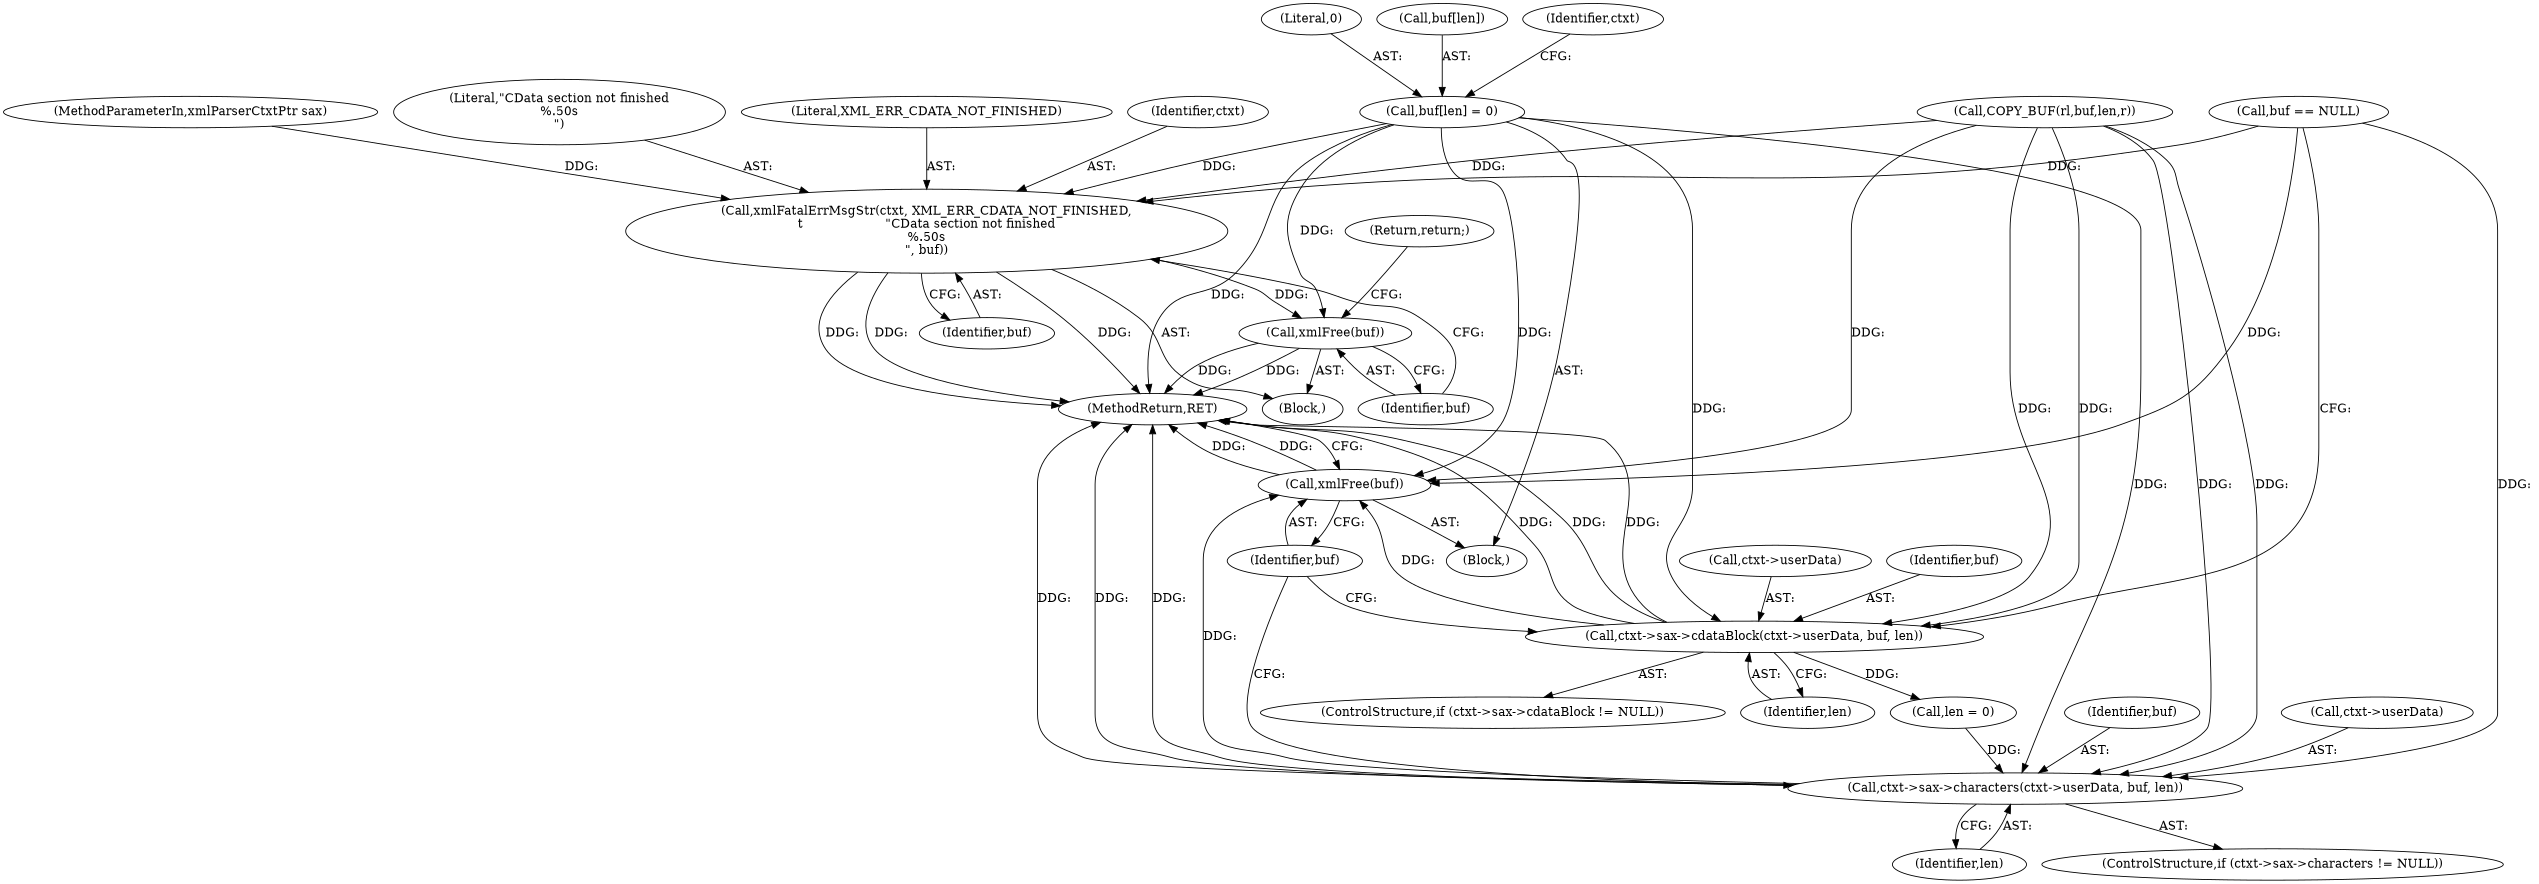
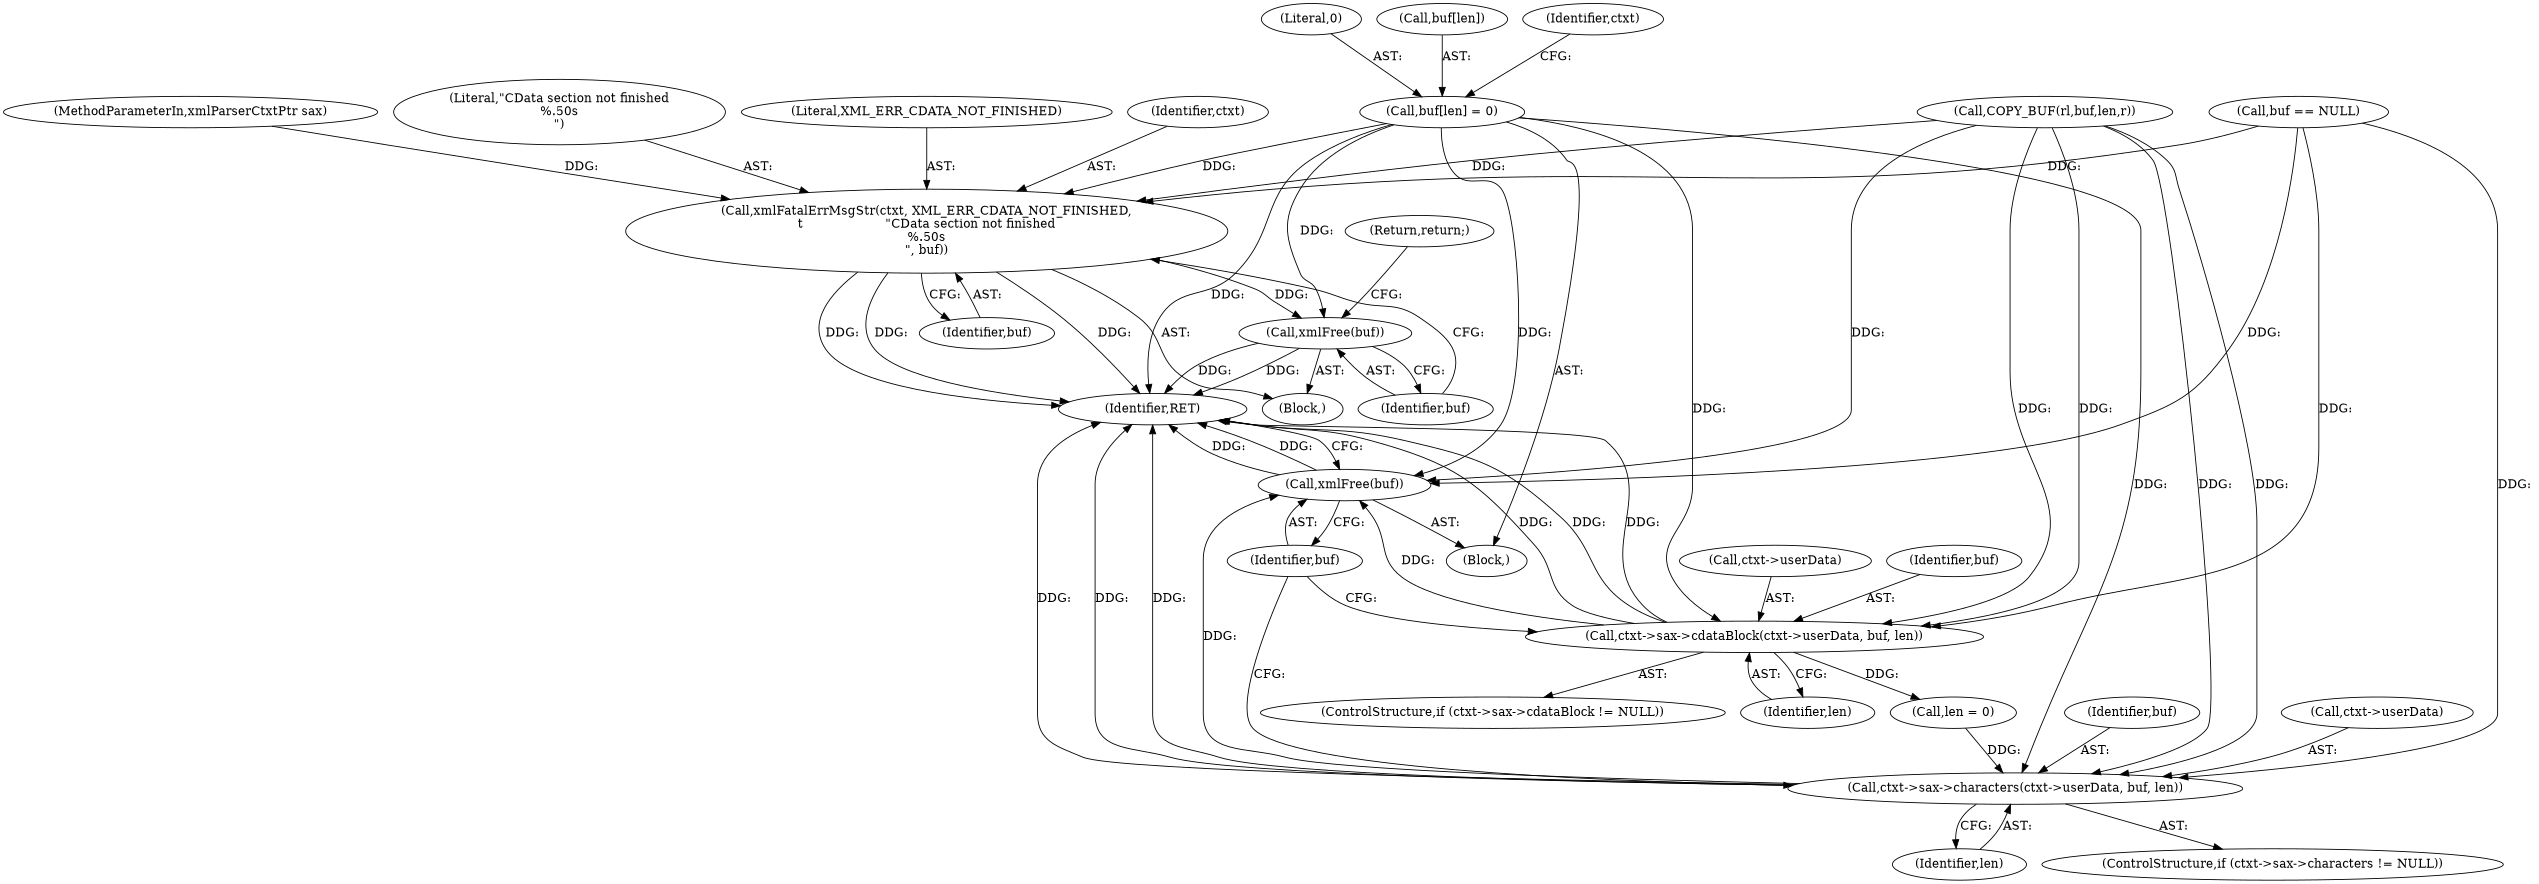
node "(MethodReturn,RET)": label "(MethodReturn,RET)" -> "(Identifier,RET)"
edge "(Call,buf == NULL)" -> "(Call,ctxt->sax->cdataBlock(ctxt->userData, buf, len))": label "CFG: " -> "DDG: "
